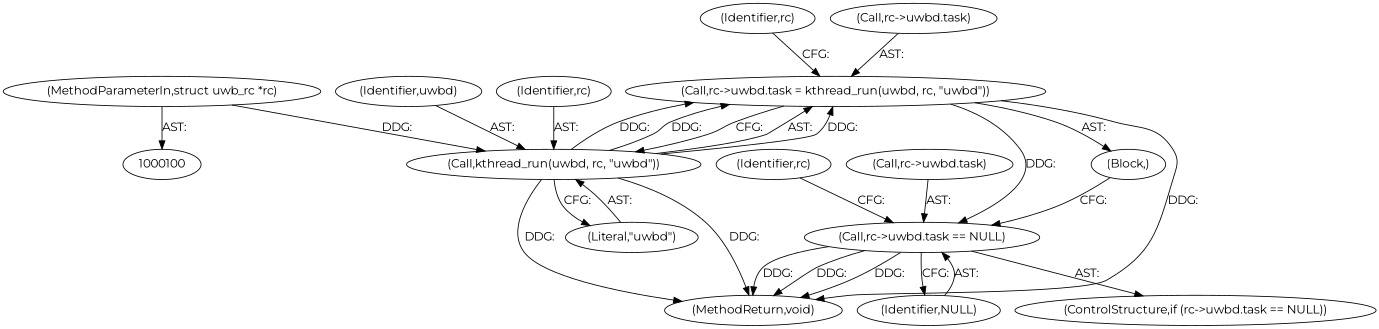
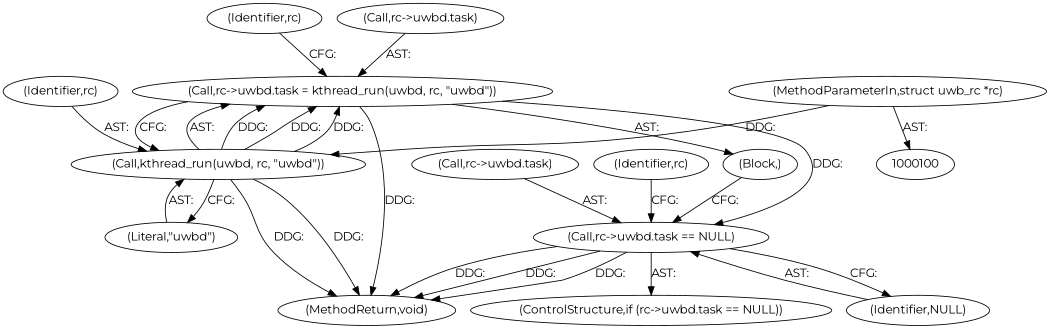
node "(Identifier,uwbd)": removed
